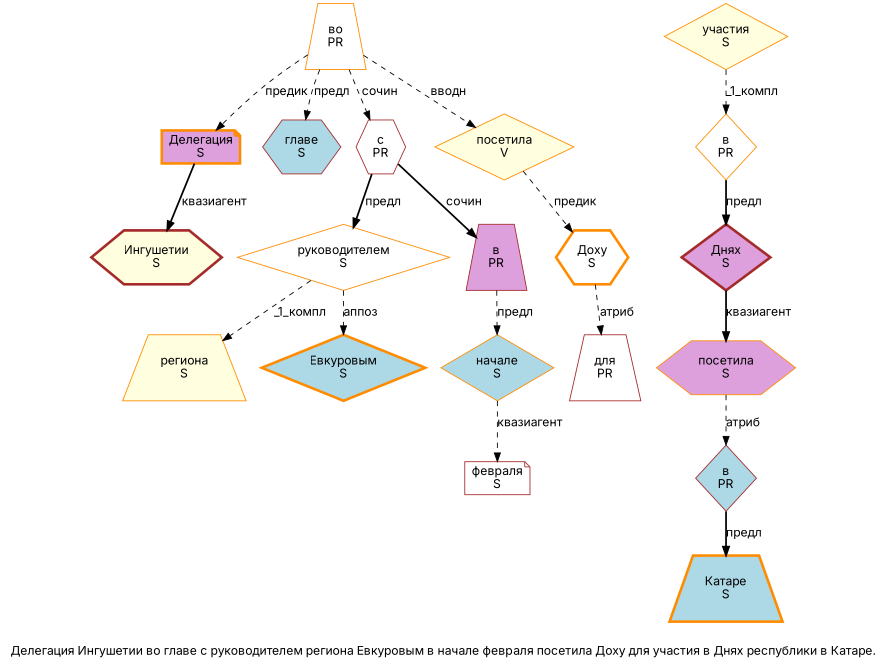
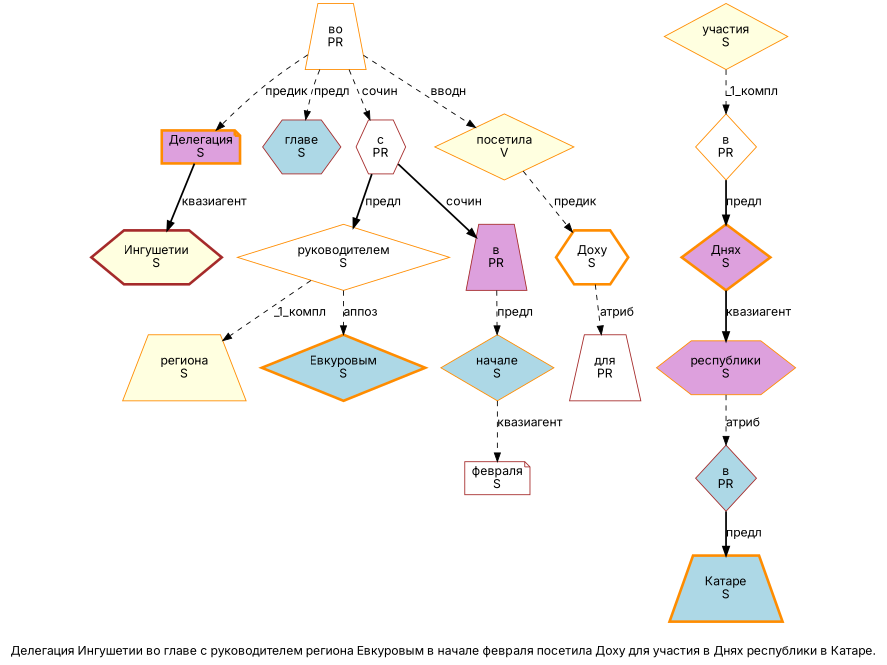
node "Днях S": color brown -> darkorange
node "посетила S": label "посетила S" -> "республики S"
